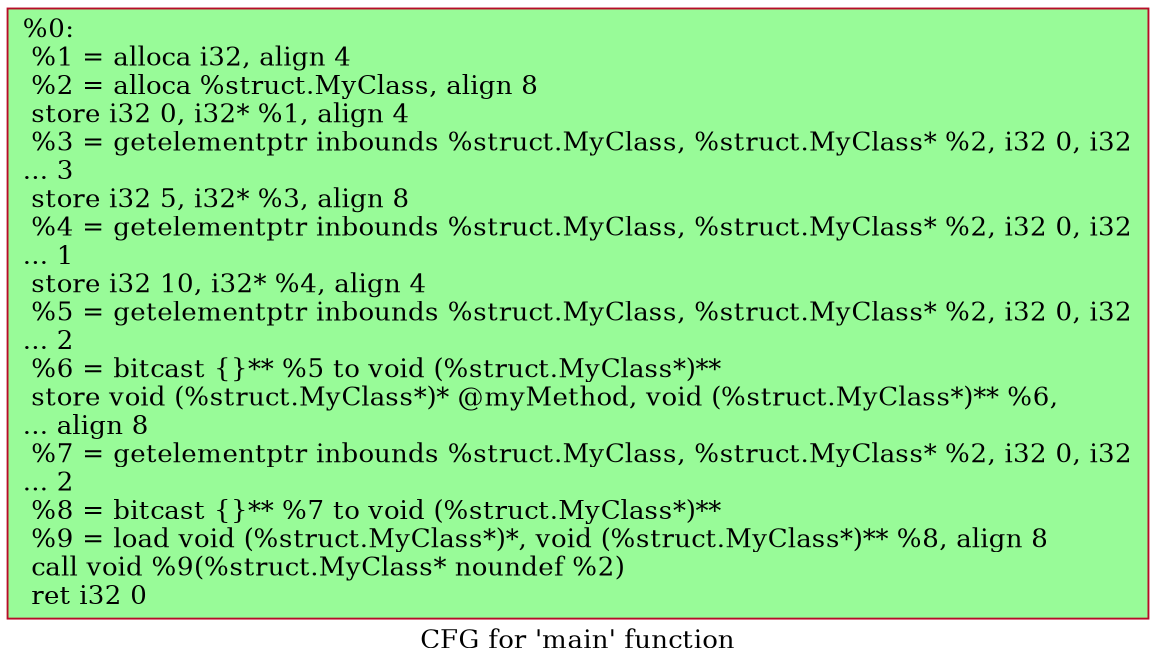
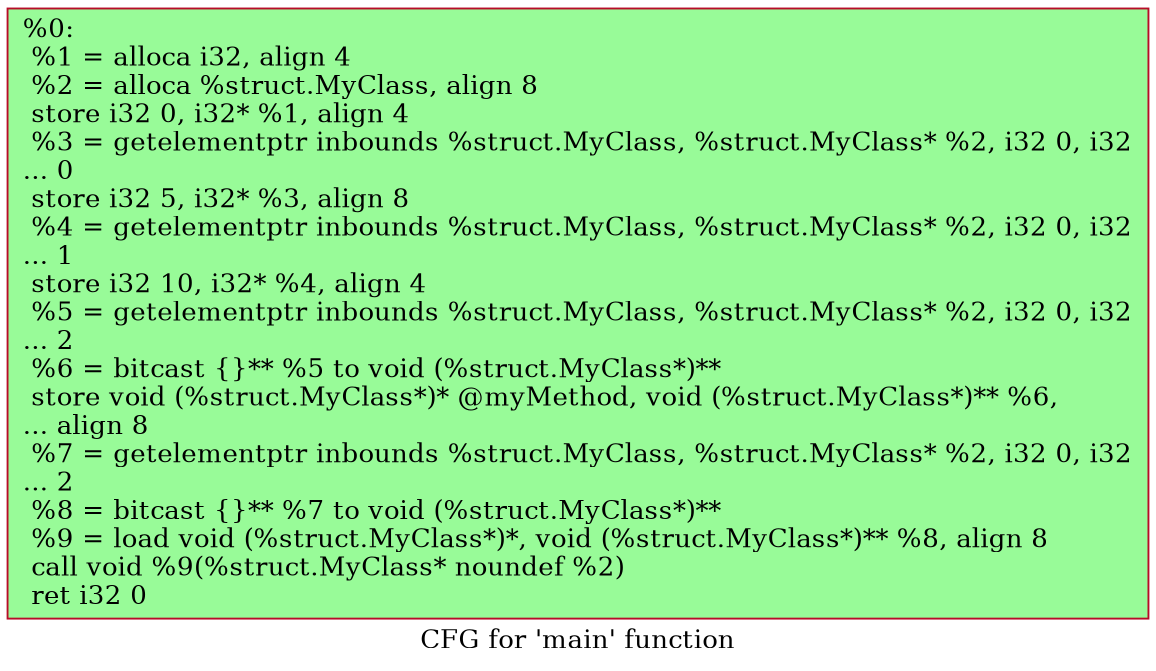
node "%0:": text "... 3" -> "... 0"
